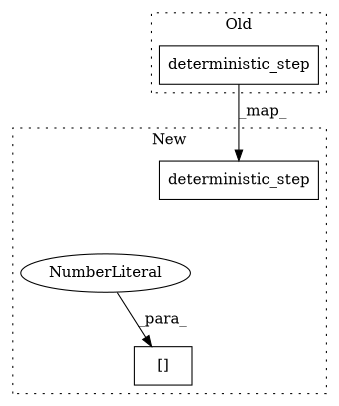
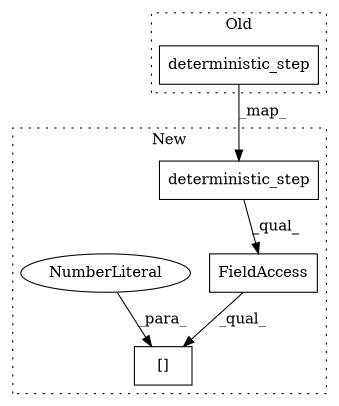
node "FieldAccess": added
